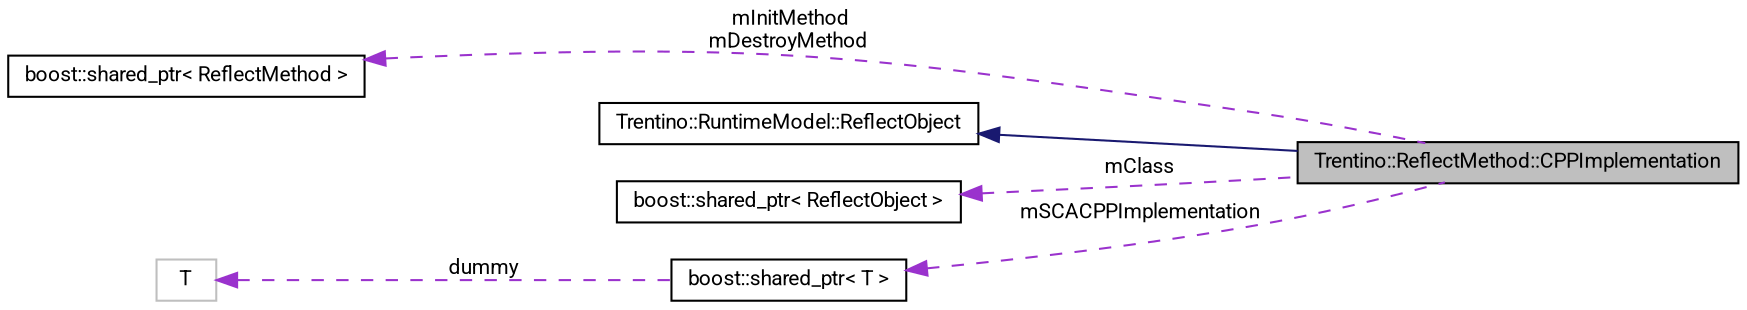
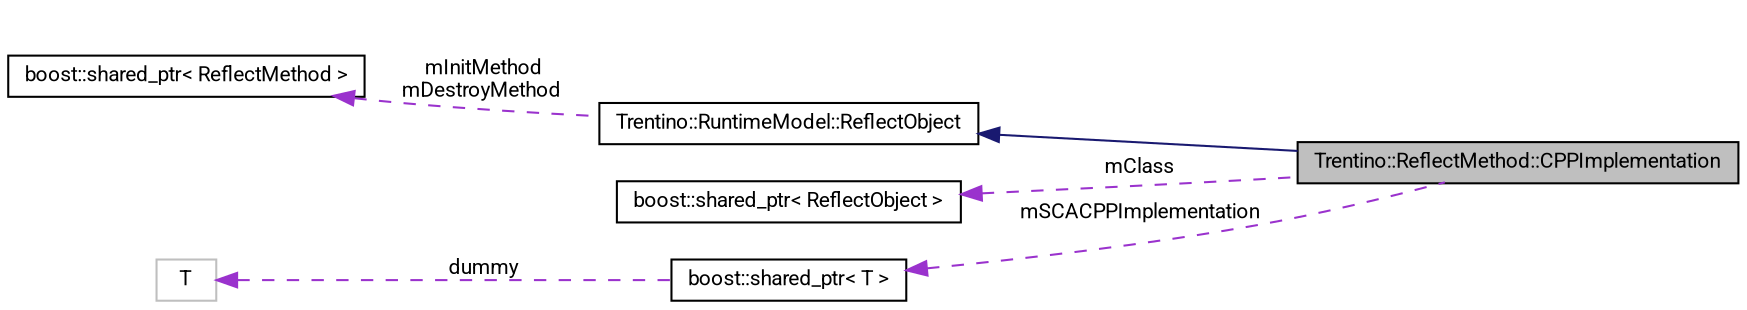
edge "Trentino::ReflectMethod::CPPImplementation" -> "boost::shared_ptr< ReflectMethod >": now "Trentino::RuntimeModel::ReflectObject" -> "boost::shared_ptr< ReflectMethod >"
